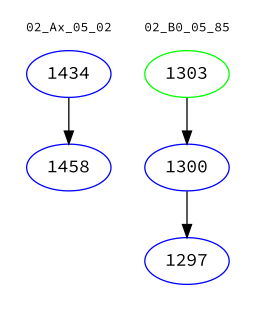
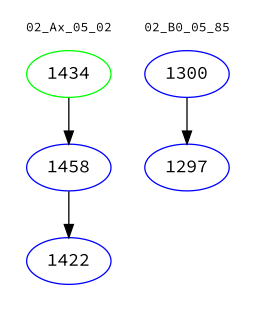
node "1434": color blue -> green
node "1303": removed
node "1422": added
